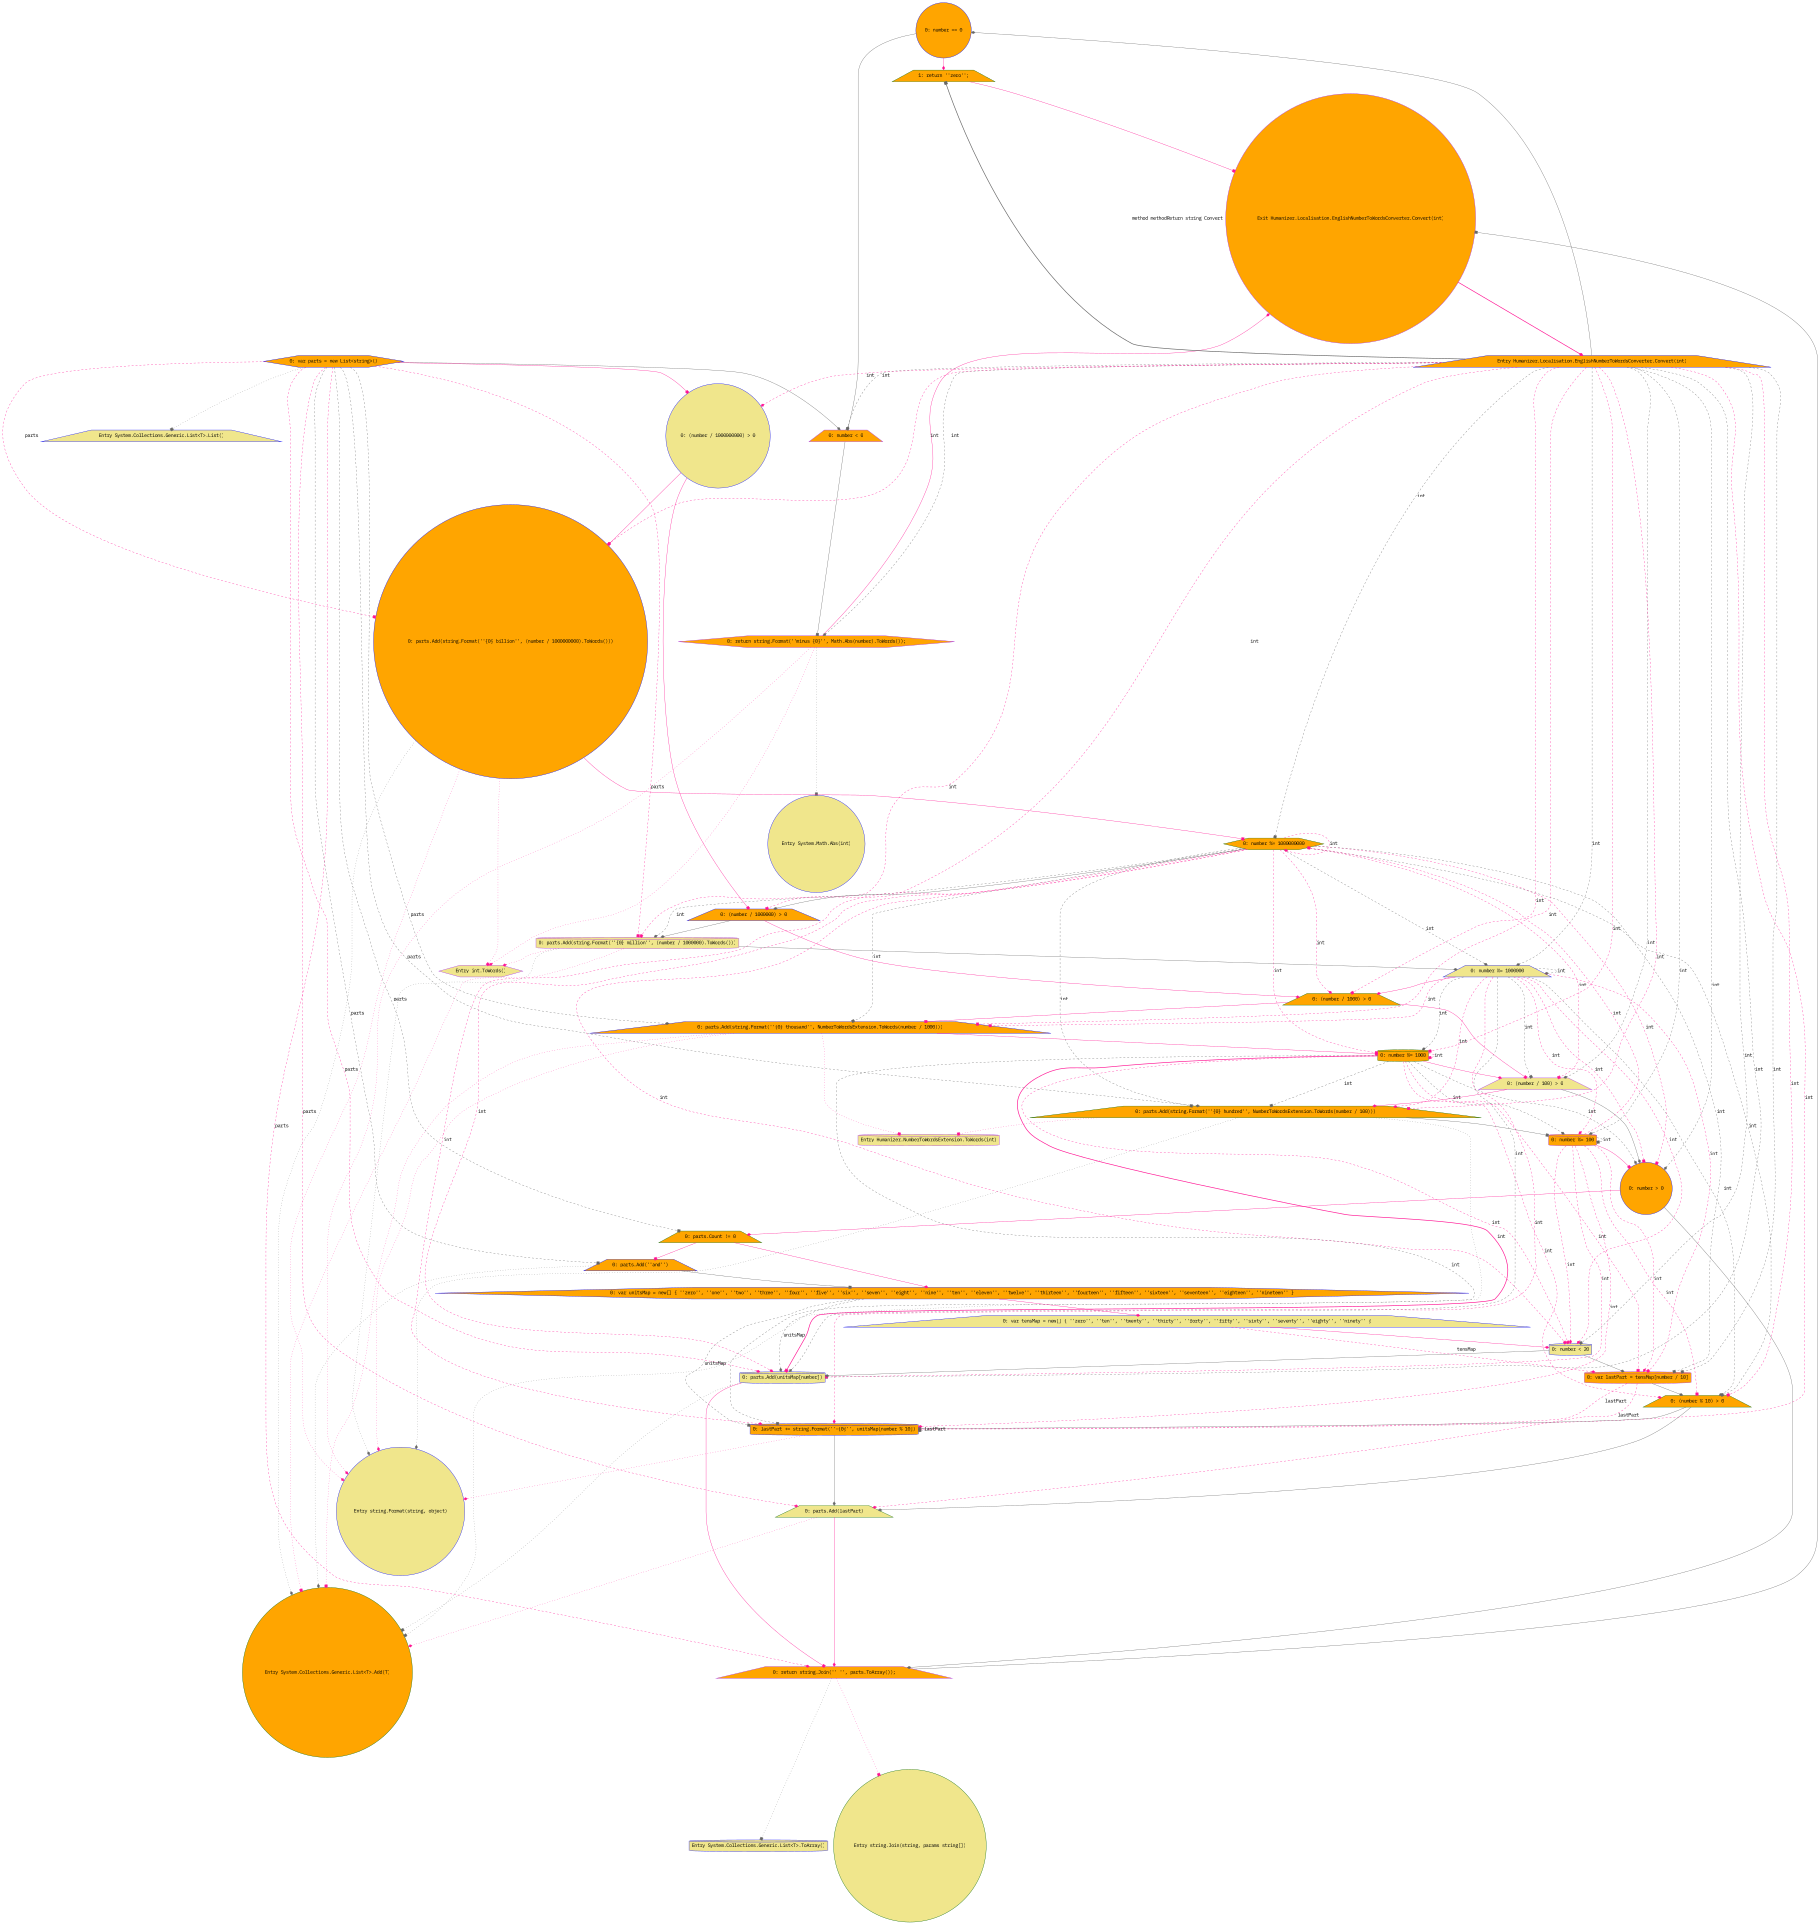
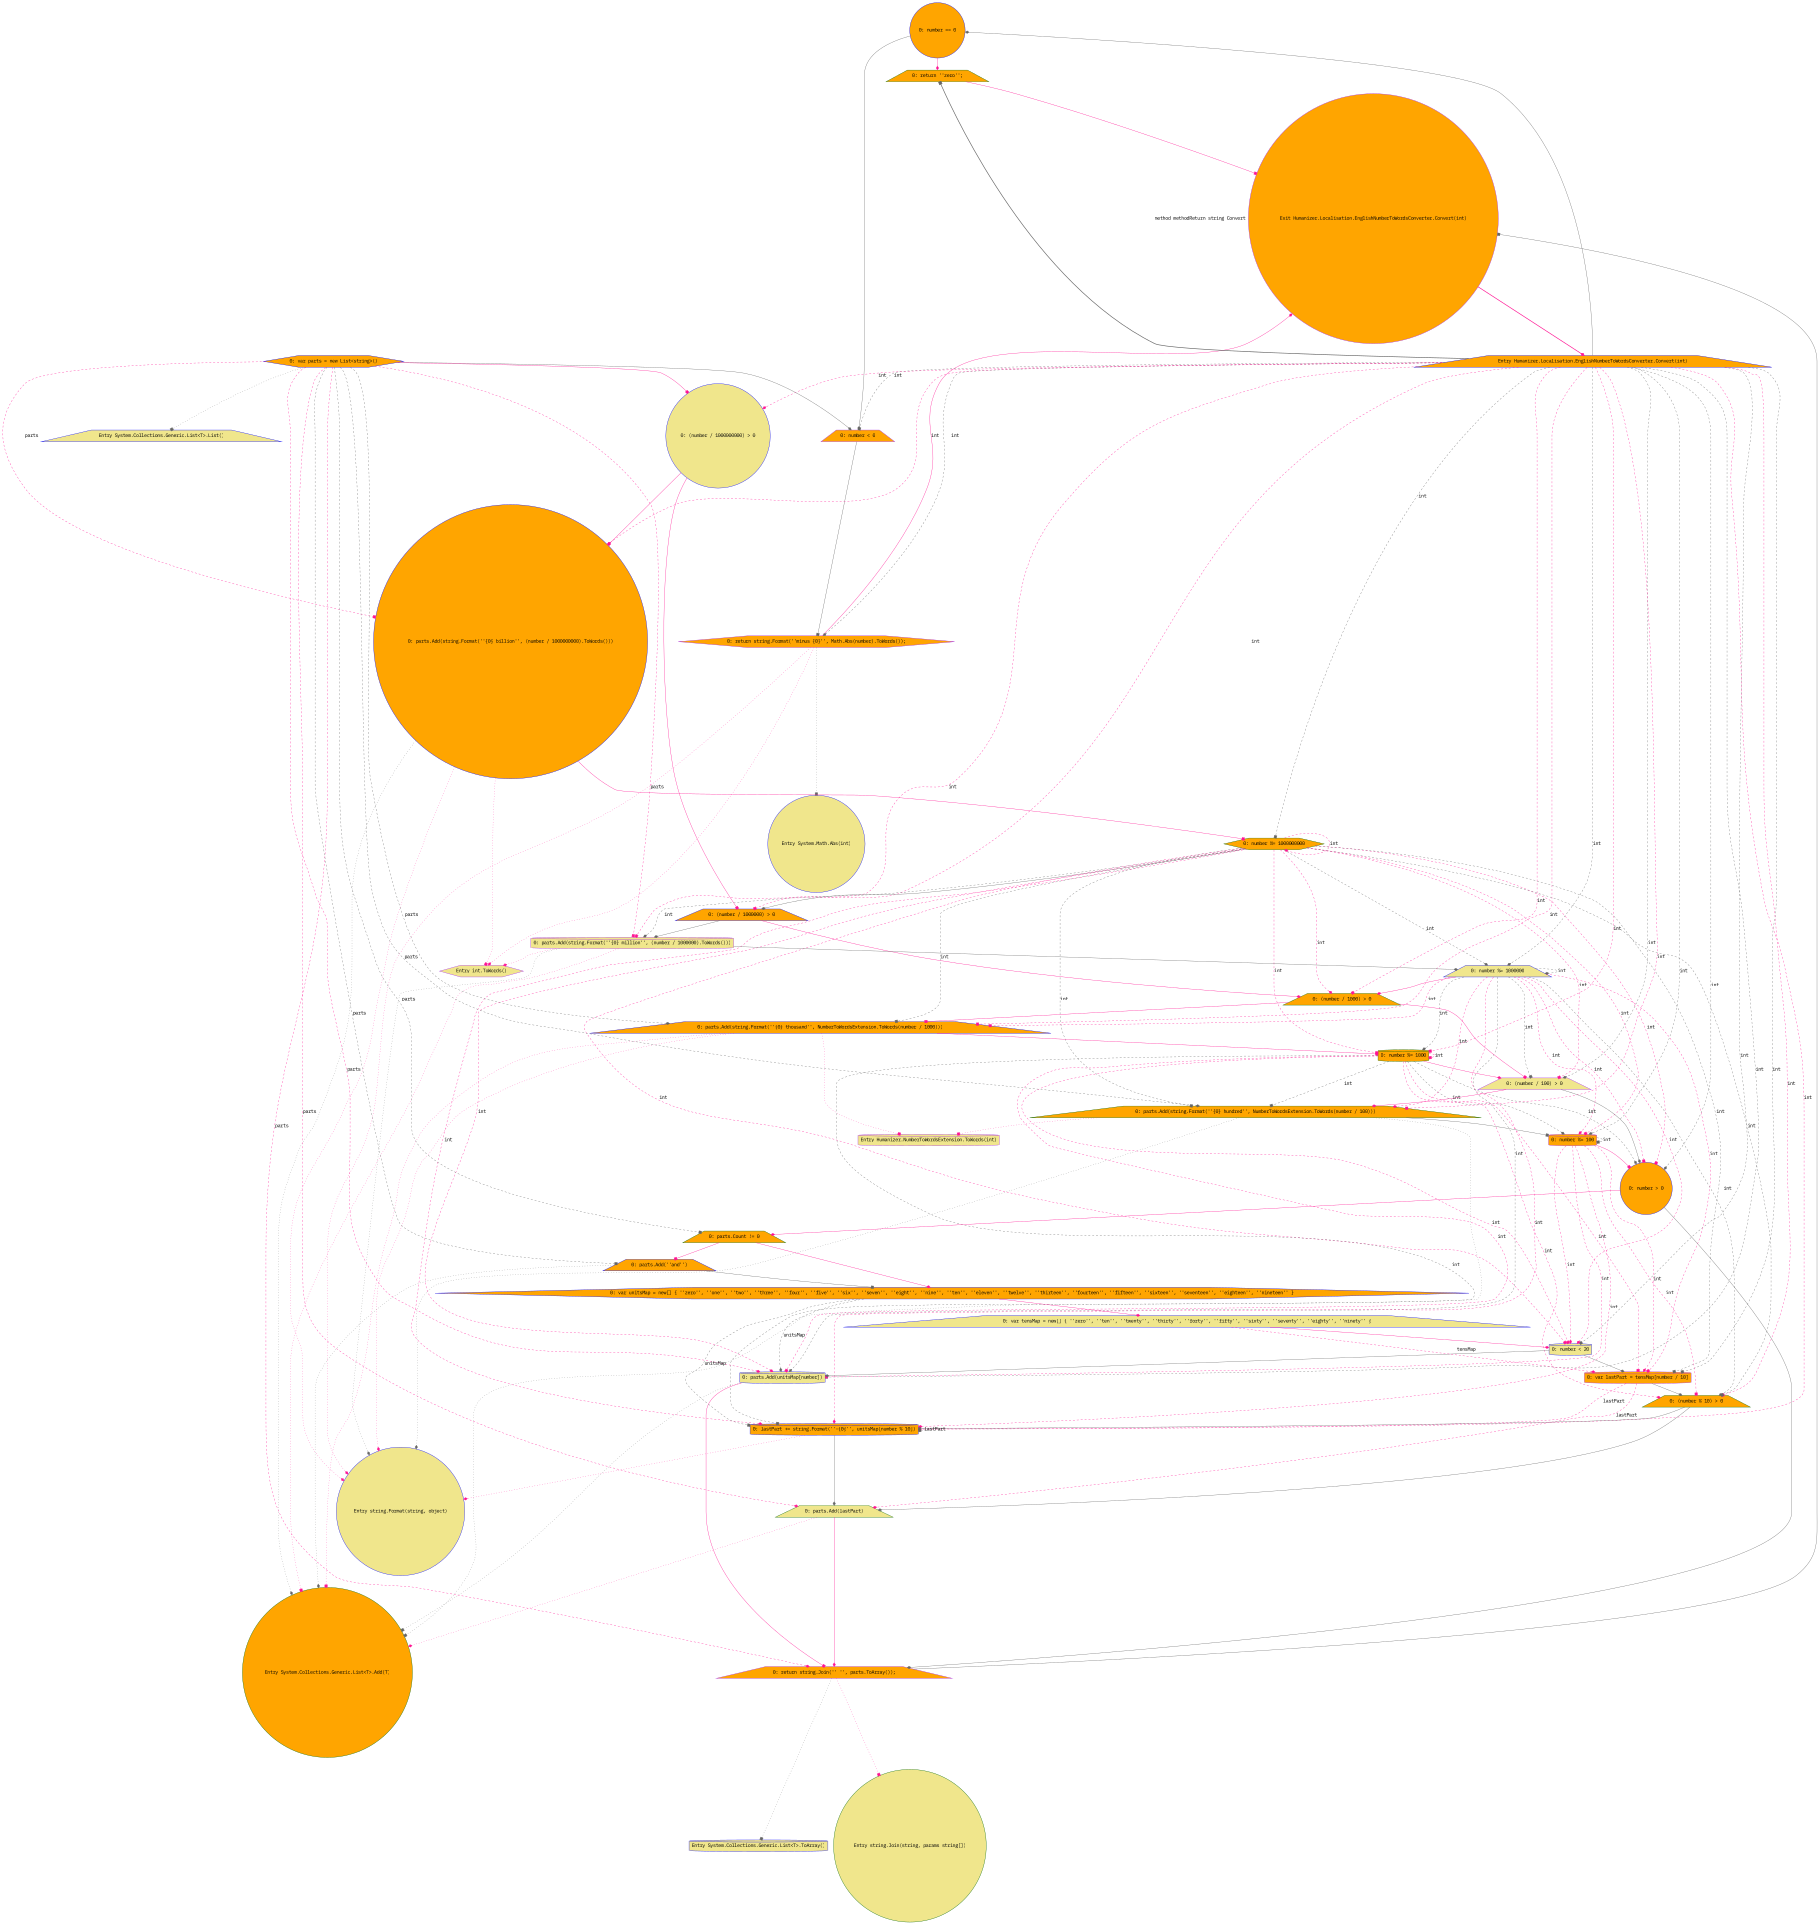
node "1: return ''zero'';": label "1: return ''zero'';" -> "0: return ''zero'';"
edge "0: number %= 100" -> "0: number %= 1000000000": reversed
edge "0: number %= 1000" -> "0: parts.Add(unitsMap[number])": style bold -> dashed
